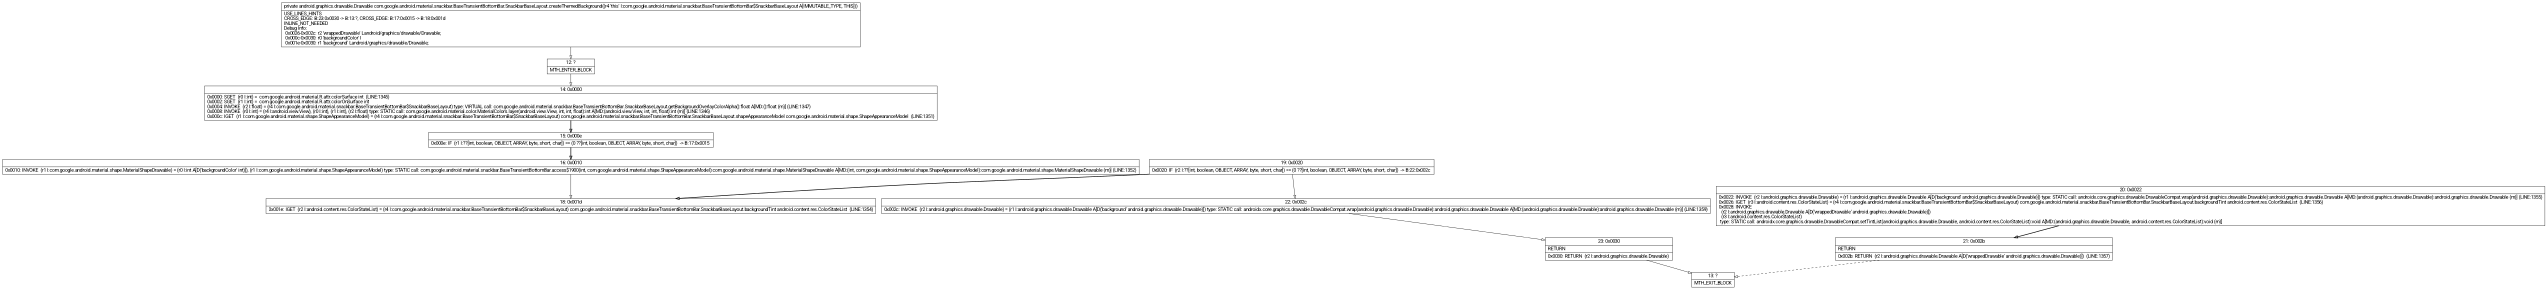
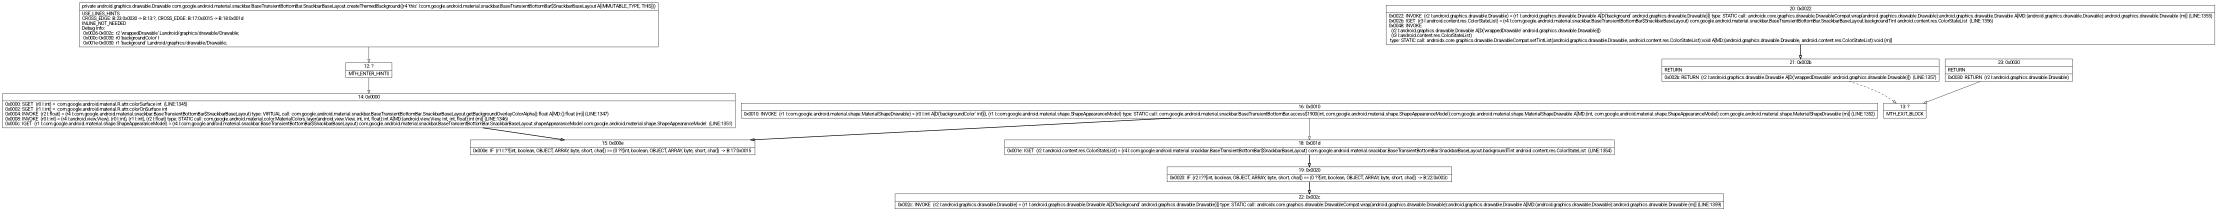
node "12: ?": text "MTH_ENTER_BLOCK" -> "MTH_ENTER_HINTS"
edge "15: 0x000e" -> "16: 0x0010": reversed
edge "19: 0x0020" -> "18: 0x001d": reversed
edge "19: 0x0020" -> "22: 0x002c": style solid -> bold
node "20: 0x0022": text "0x0028: INVOKE" -> "0x0048: INVOKE"
edge "22: 0x002c" -> "23: 0x0030": removed
